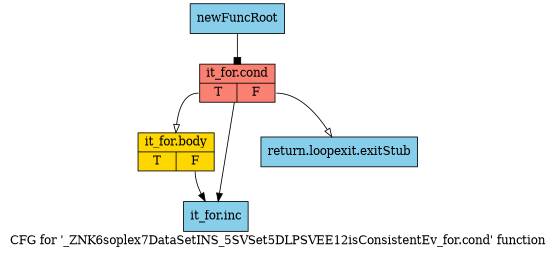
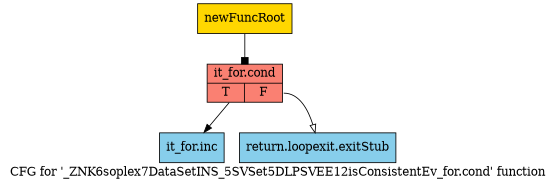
node "newFuncRoot": fillcolor skyblue -> gold
node "it_for.body": removed
